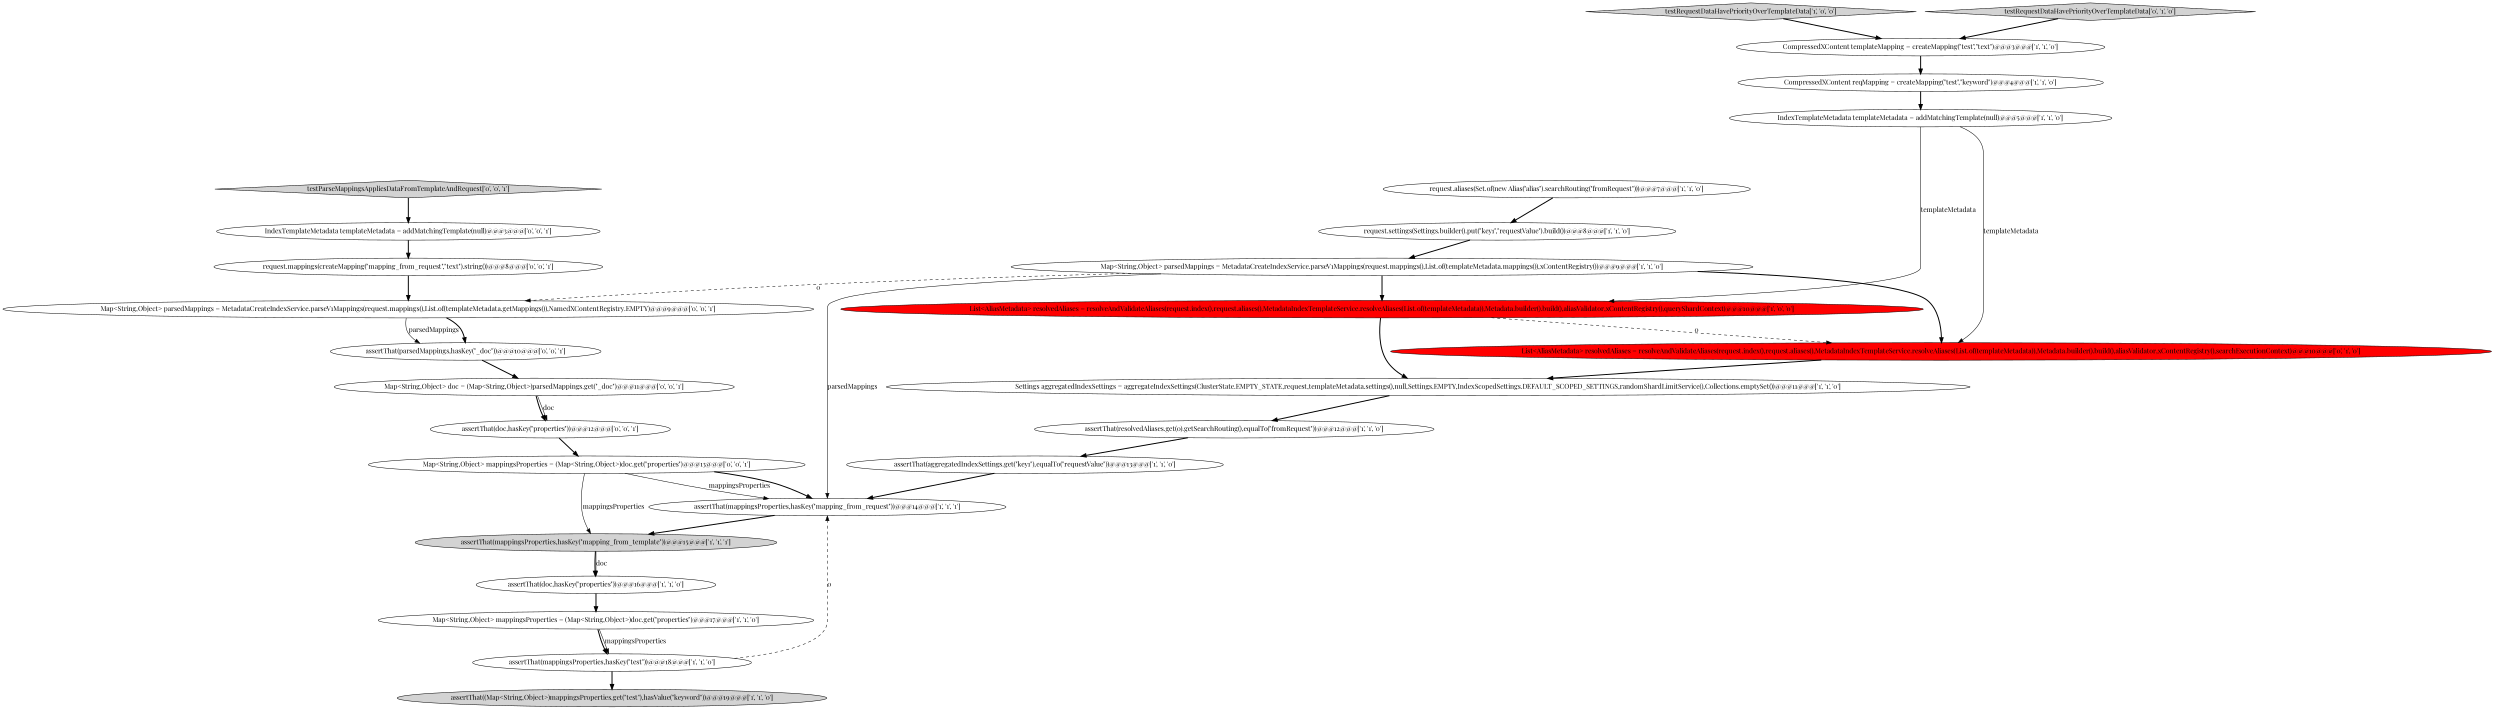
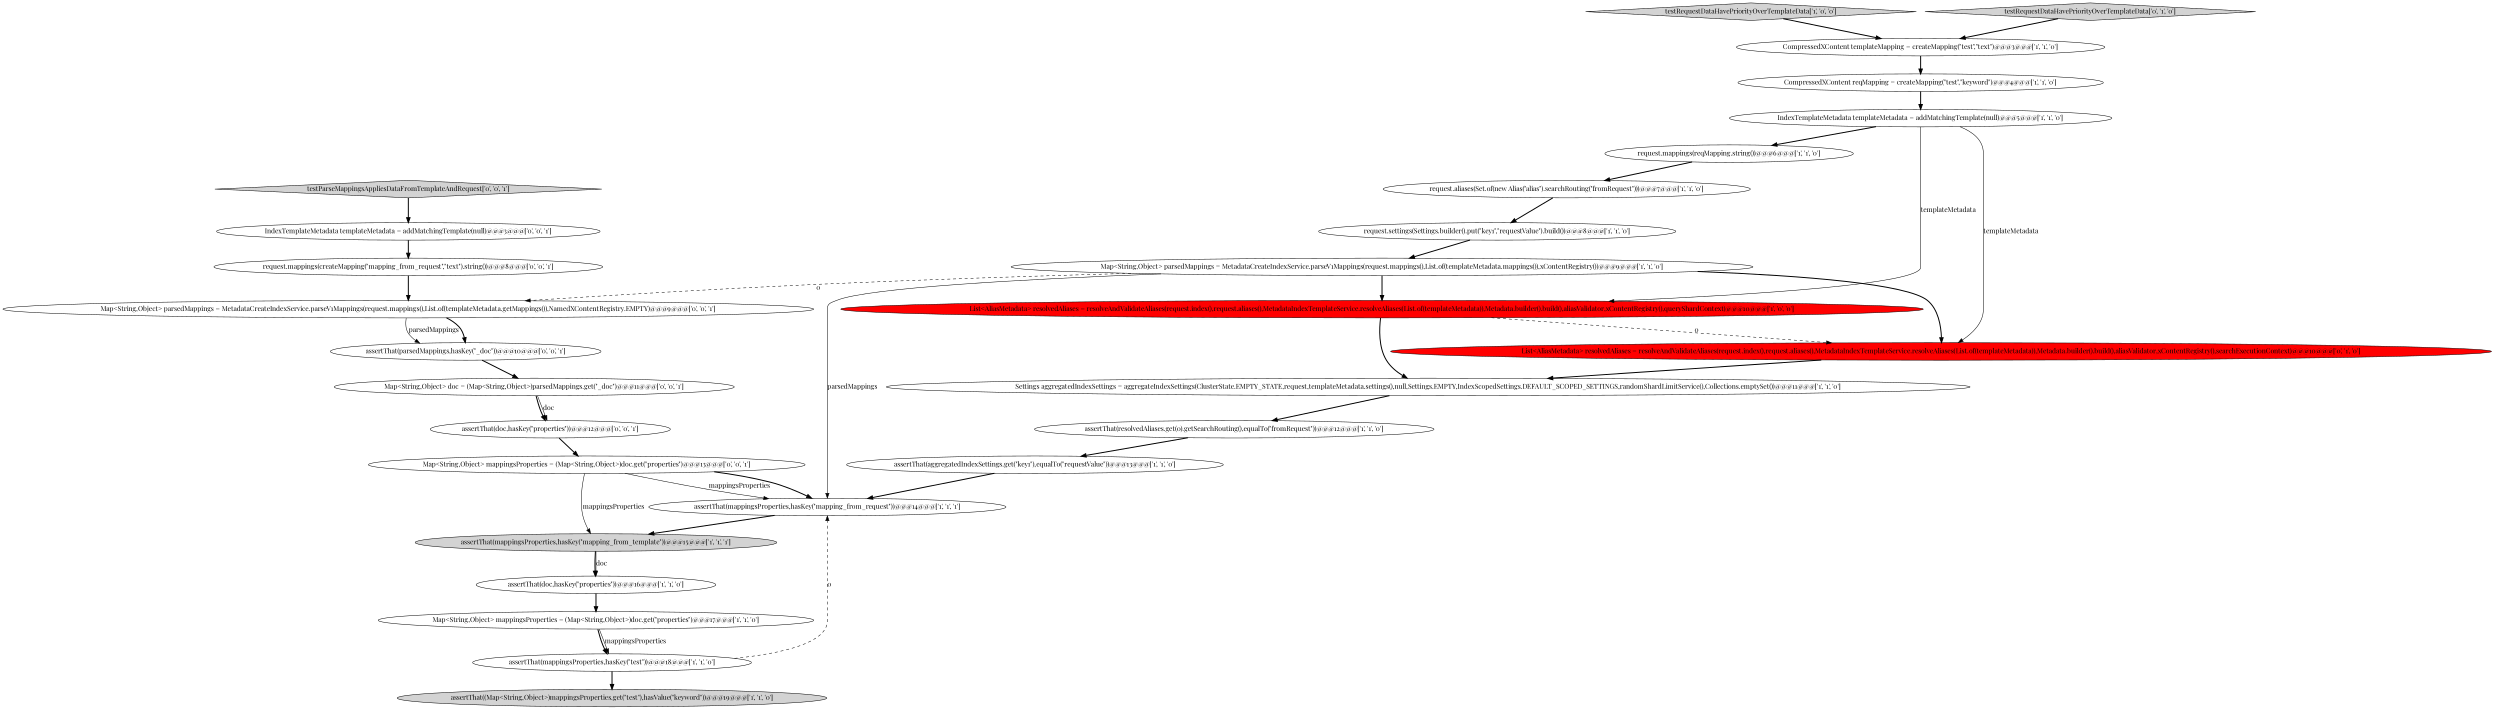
node "request.mappings(reqMapping.string())@@@6@@@['1', '1', '0']": added
